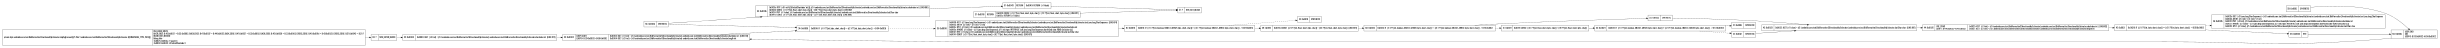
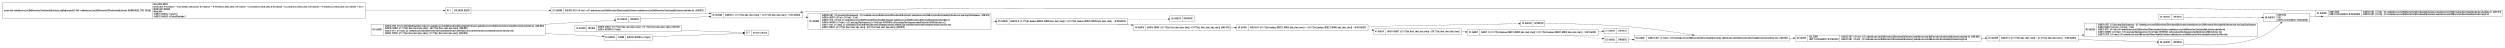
edge "54: 0x003b" -> "50: 0x003b": reversed
node "58: 0x0002": text "IPUT" -> "SYNTHETIC"
edge "32: 0x0000" -> "33: 0x0002": now "32: 0x0000" -> "34: 0x0006"
